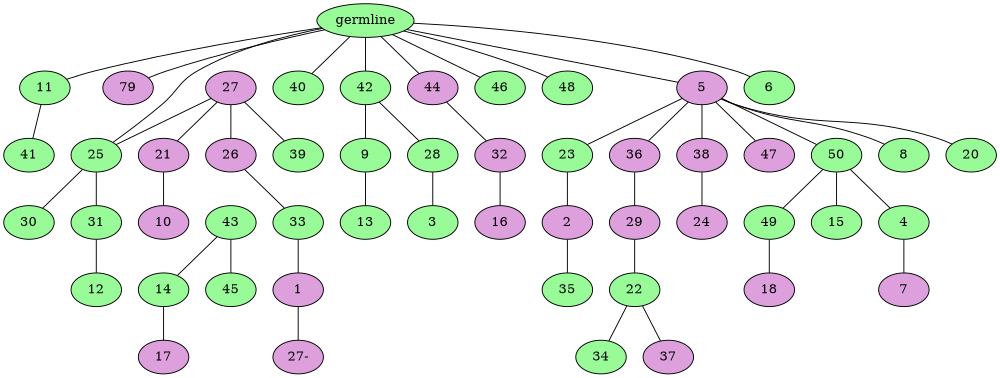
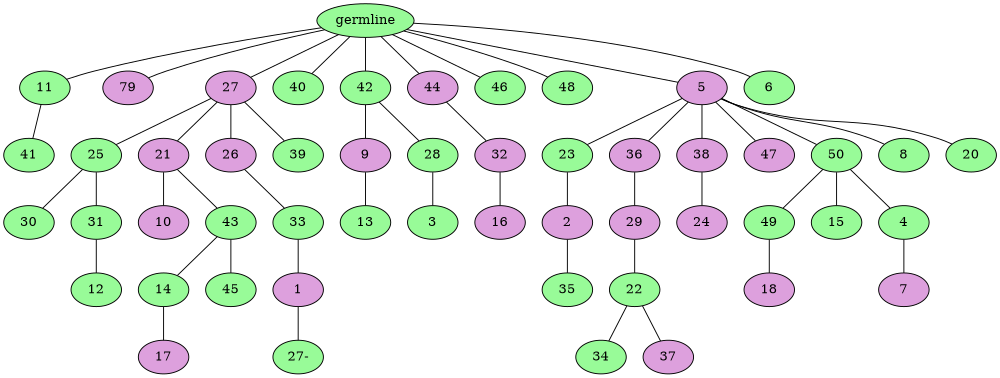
edge "germline" -- "25": now "germline" -- "27"
node "9": fillcolor palegreen -> plum
edge "21" -- "43": added
node "27-": fillcolor plum -> palegreen
